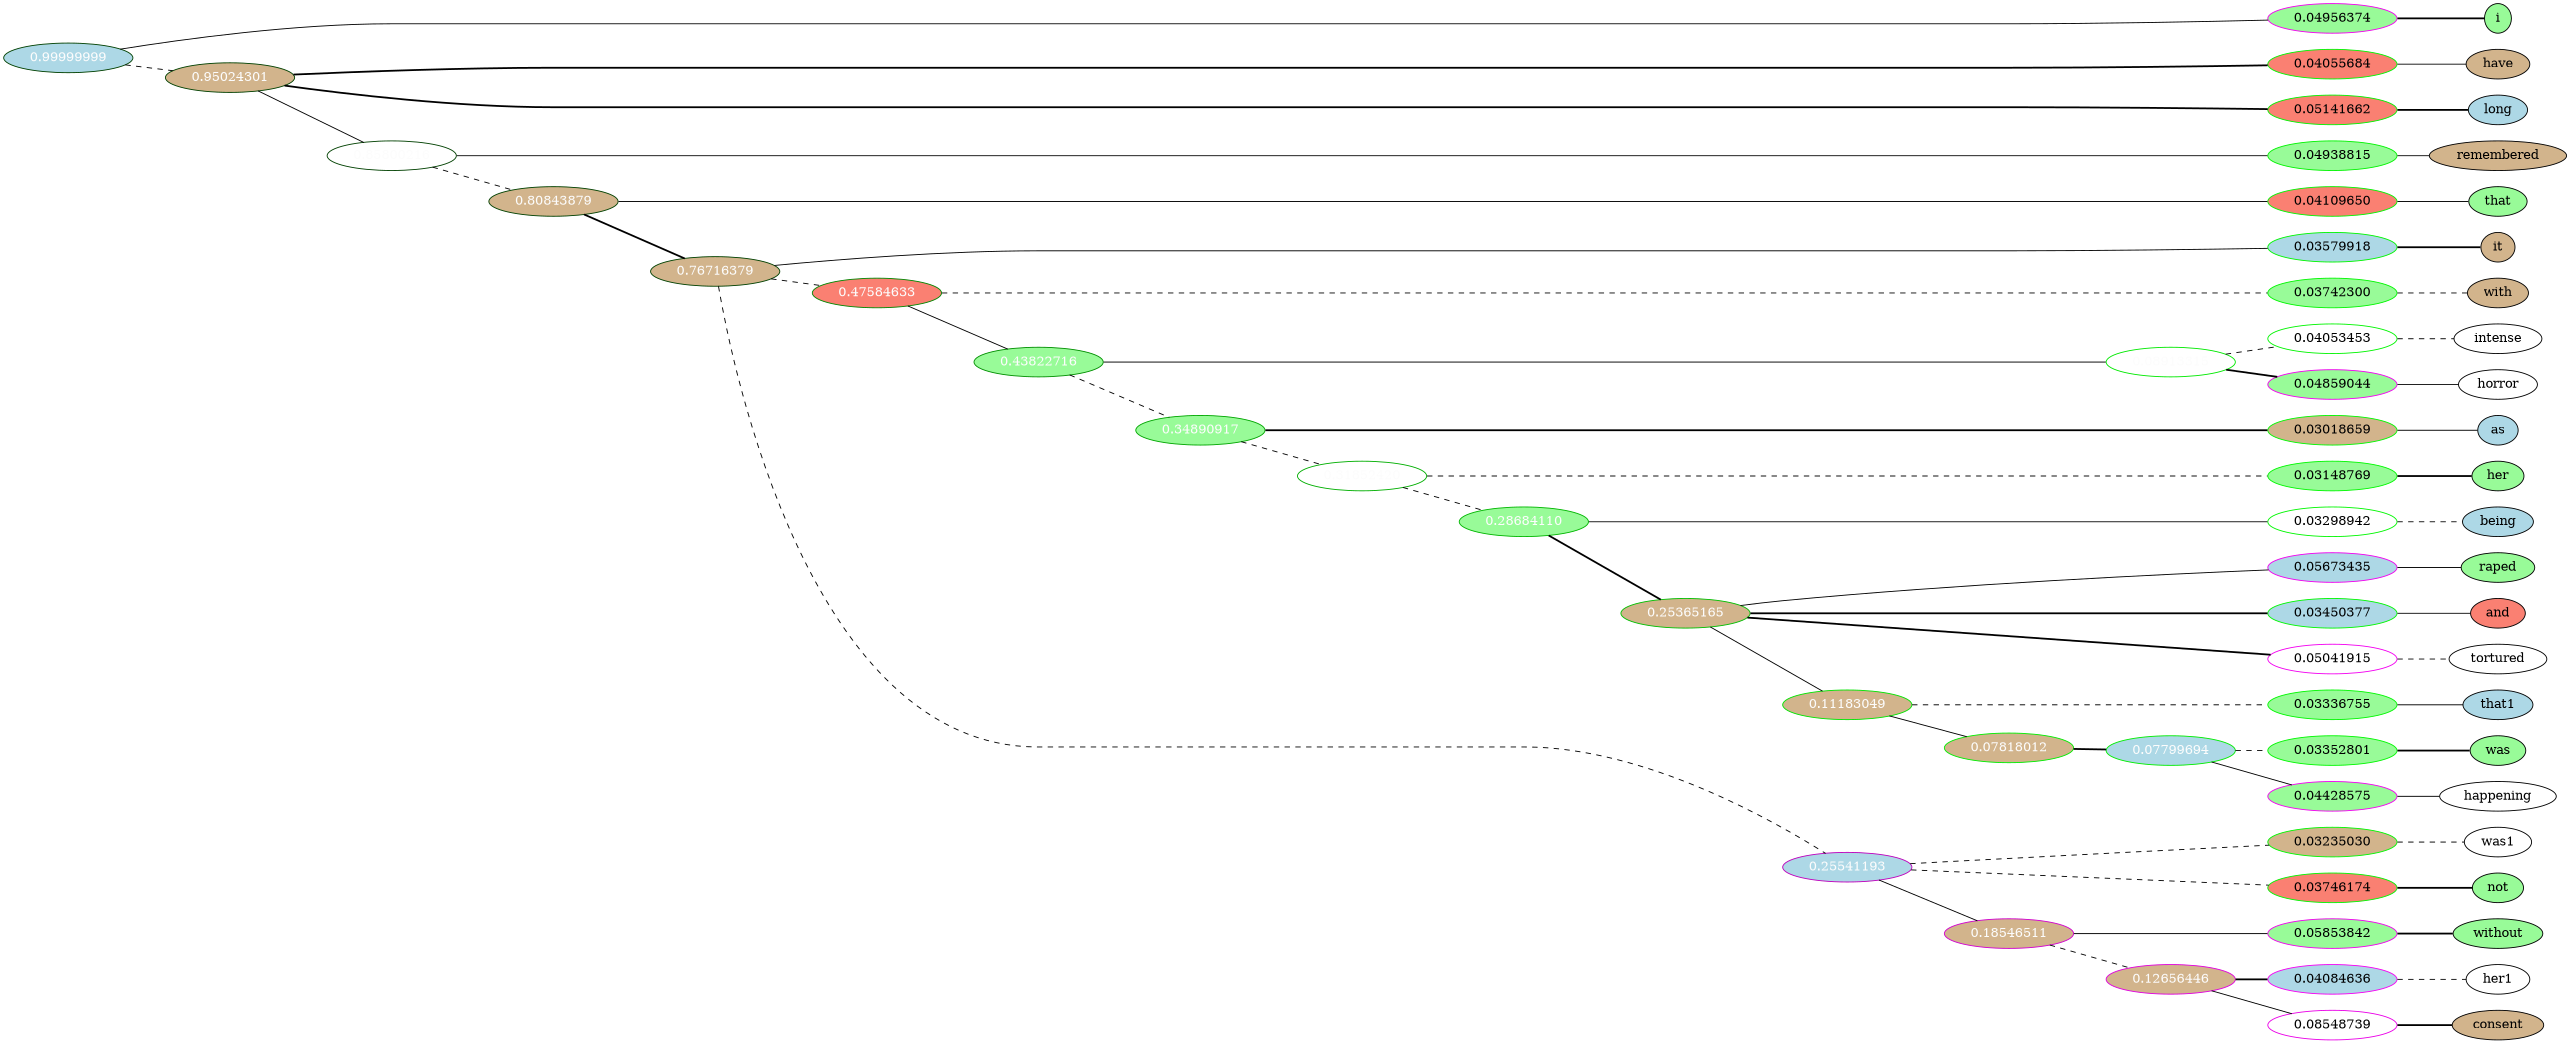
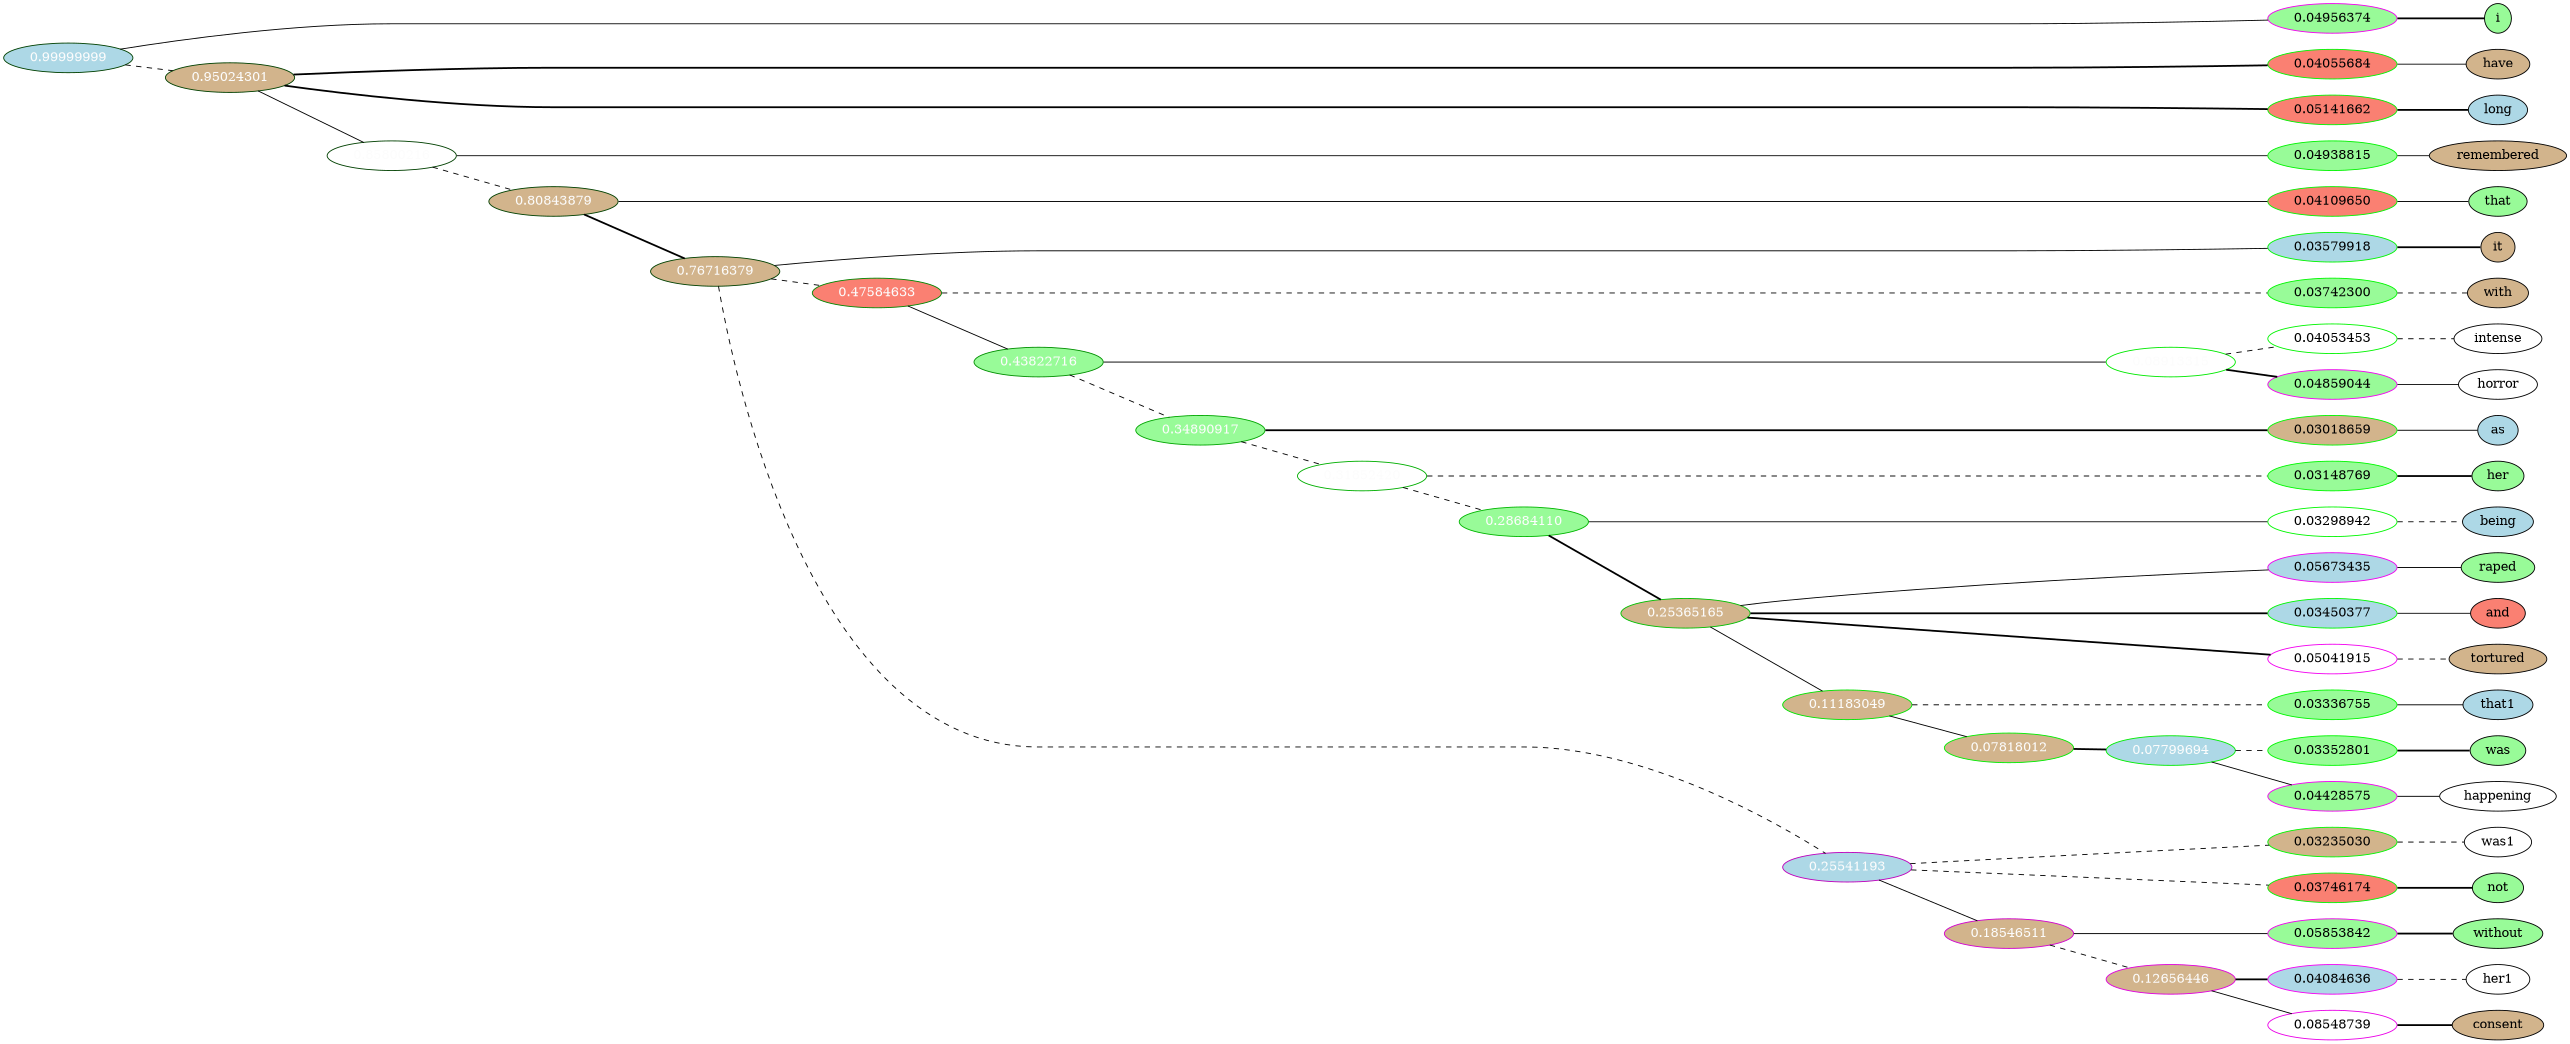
node "tortured": fillcolor white -> tan
